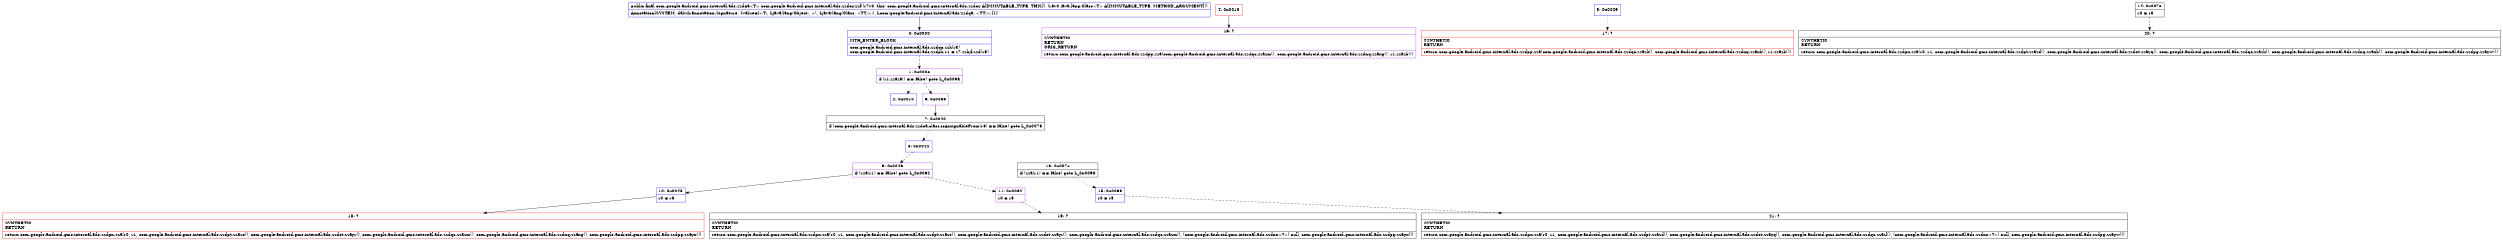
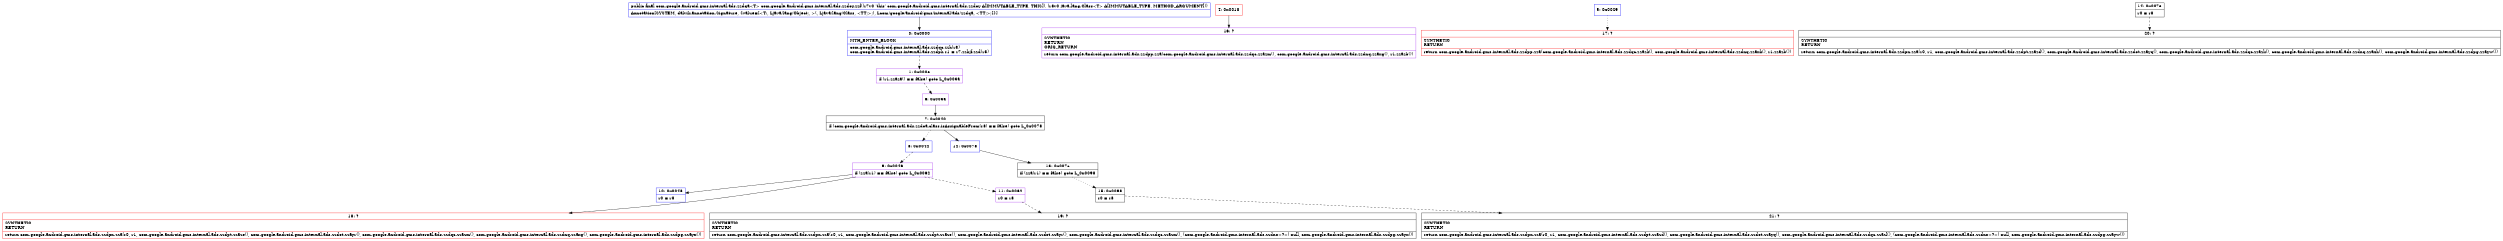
node "2: 0x0010": removed
node "12: 0x0078": added
node "15: 0x0098": color blue -> black
edge "10: 0x0048" -> "18: ?": now "9: 0x0046" -> "18: ?"
